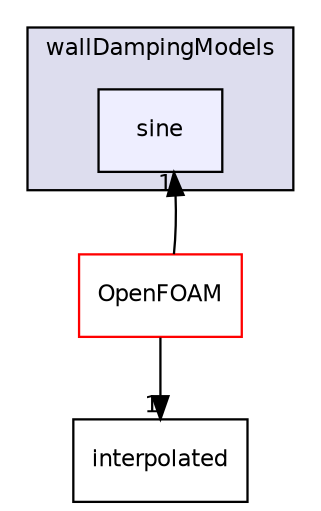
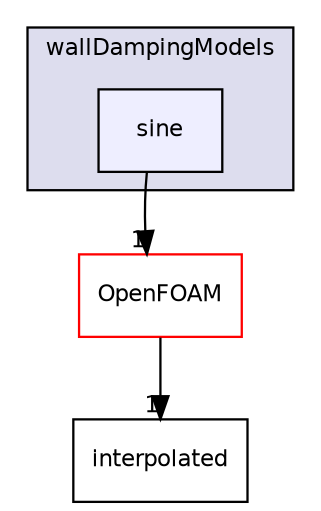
edge "OpenFOAM" -> "sine": reversed
